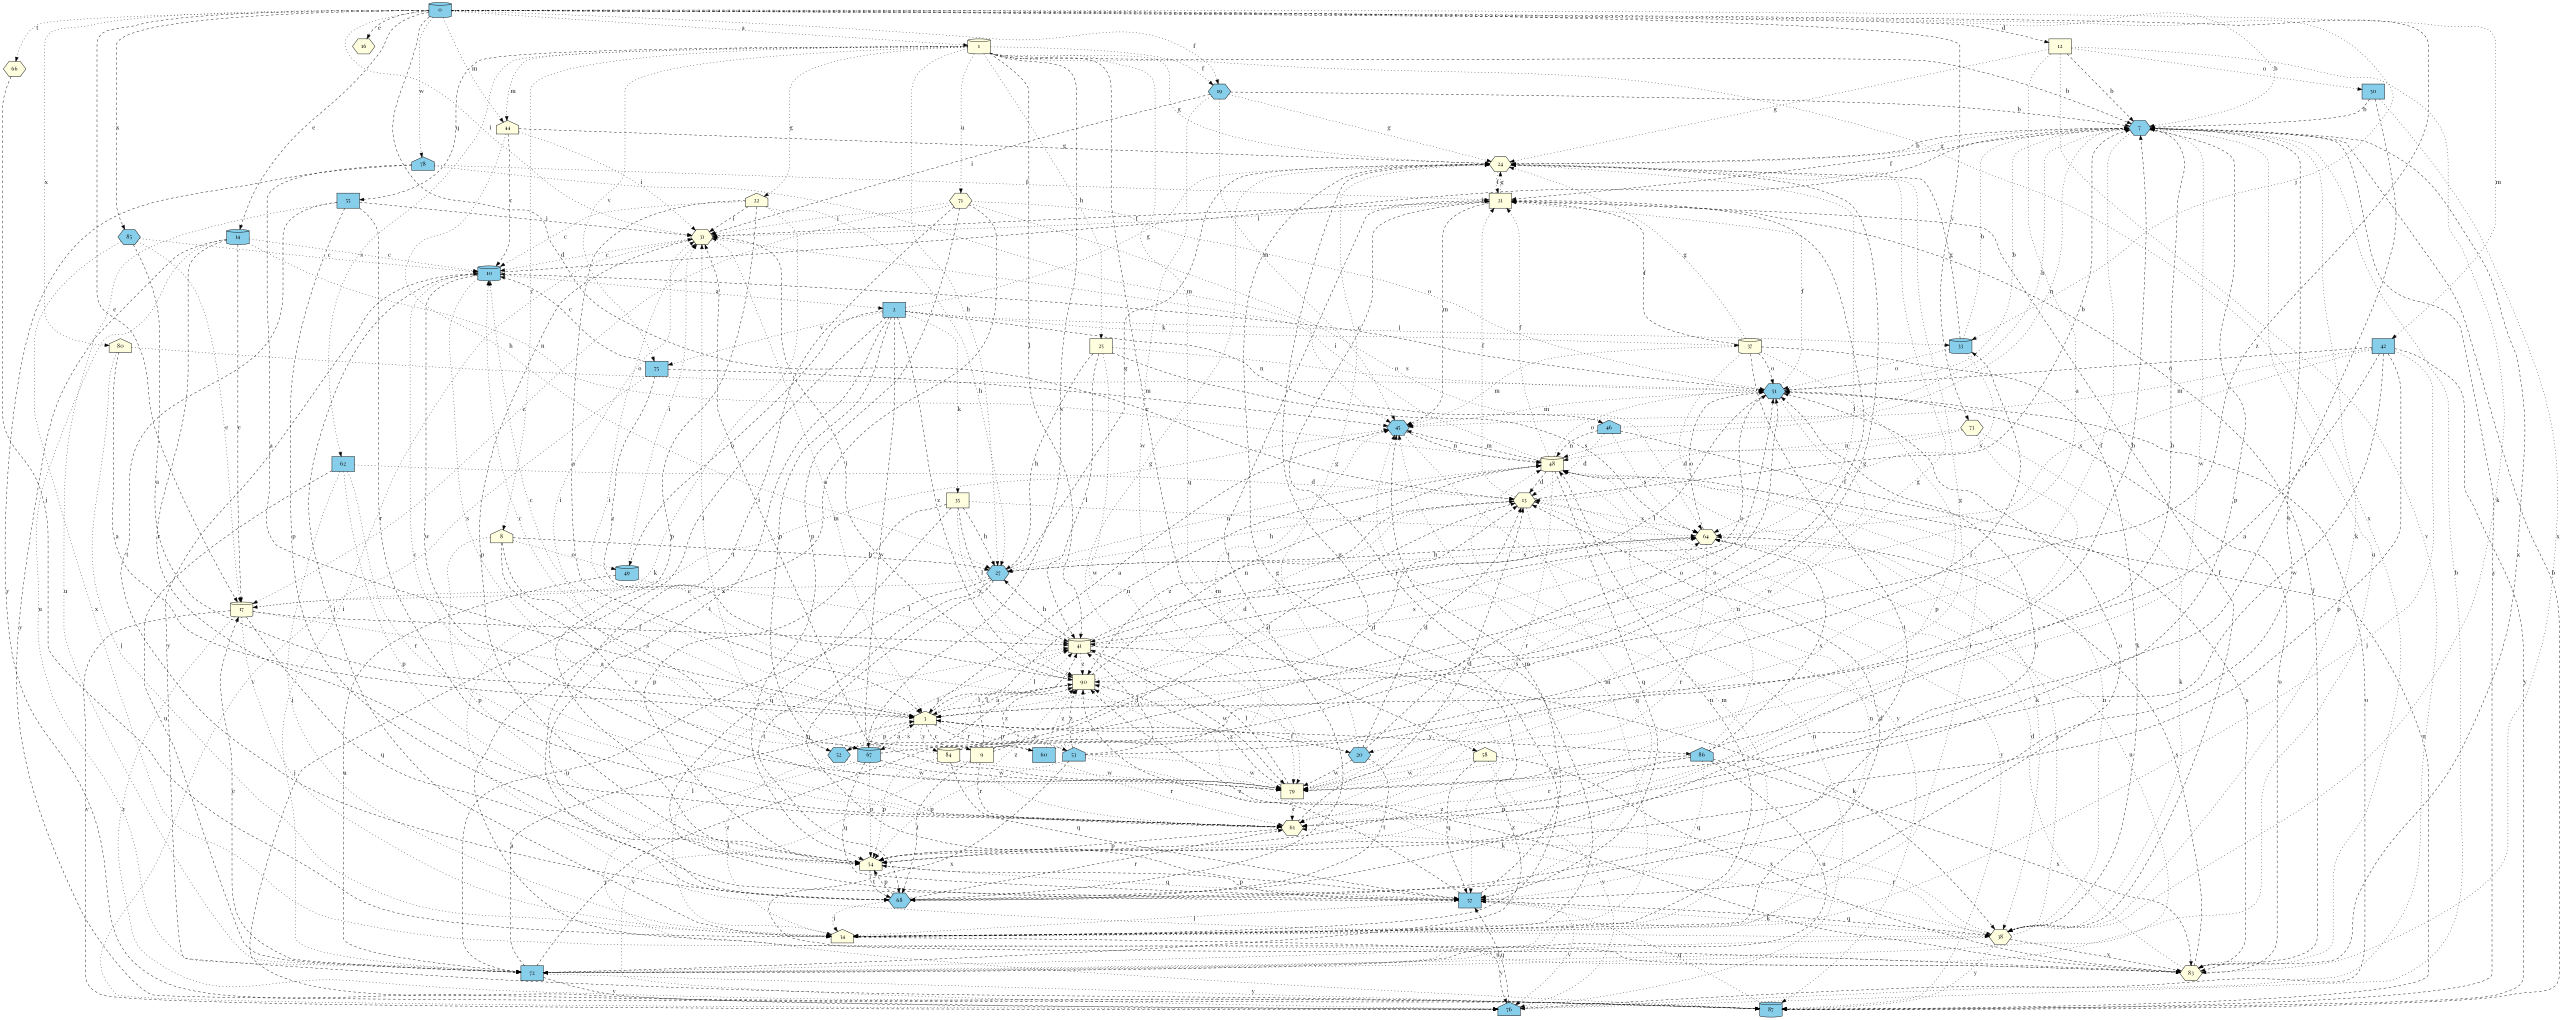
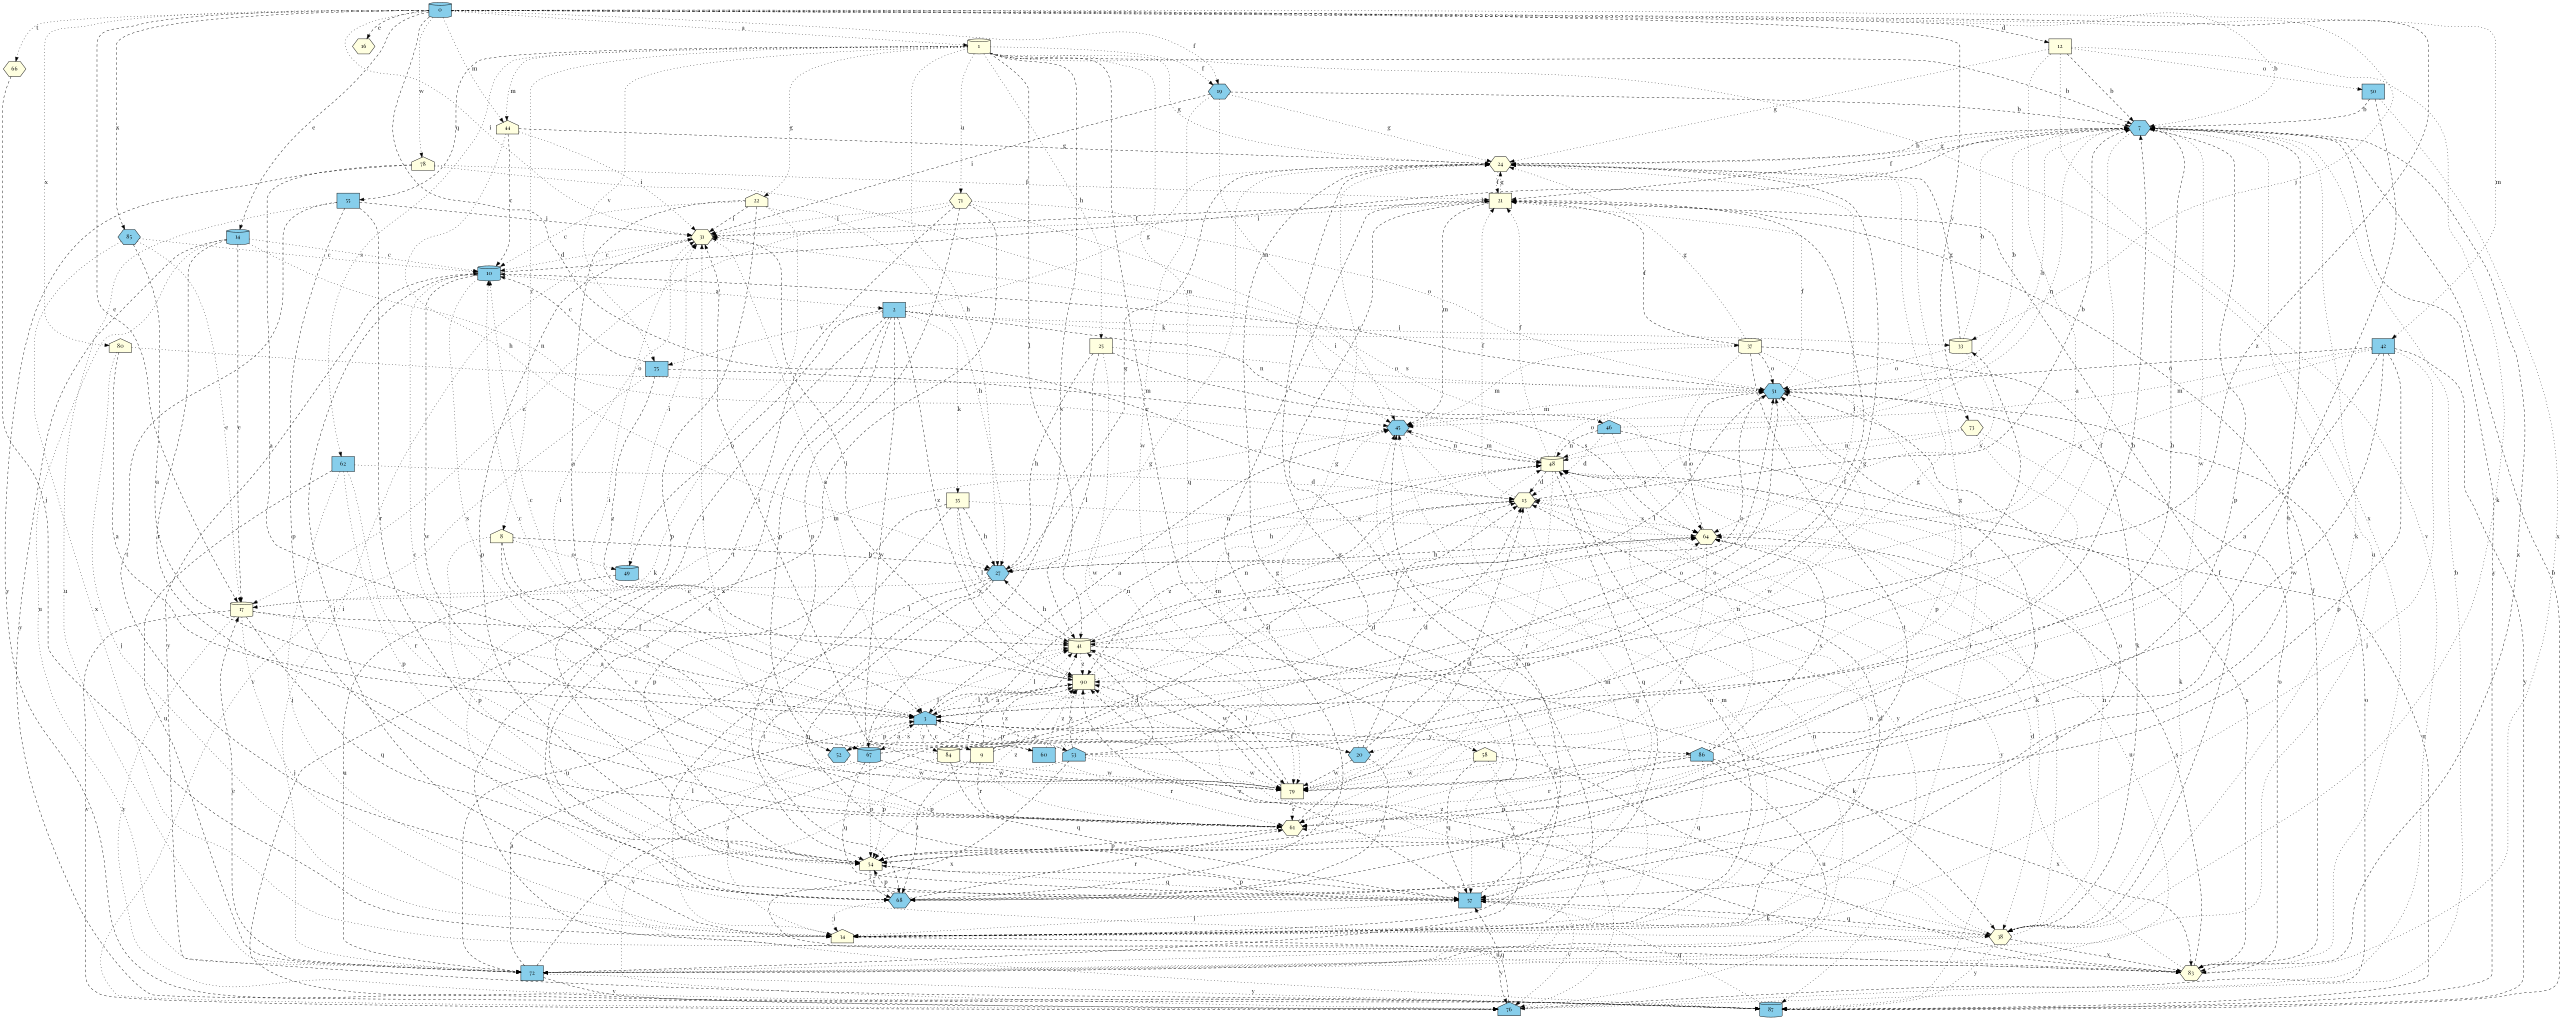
node "78": fillcolor skyblue -> lightyellow
node "33": fillcolor skyblue -> lightyellow
edge "90" -> "48": style dashed -> dotted
node "3": fillcolor lightyellow -> skyblue
